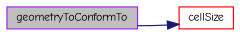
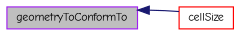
edge "geometryToConformTo" -> "cellSize": reversed
